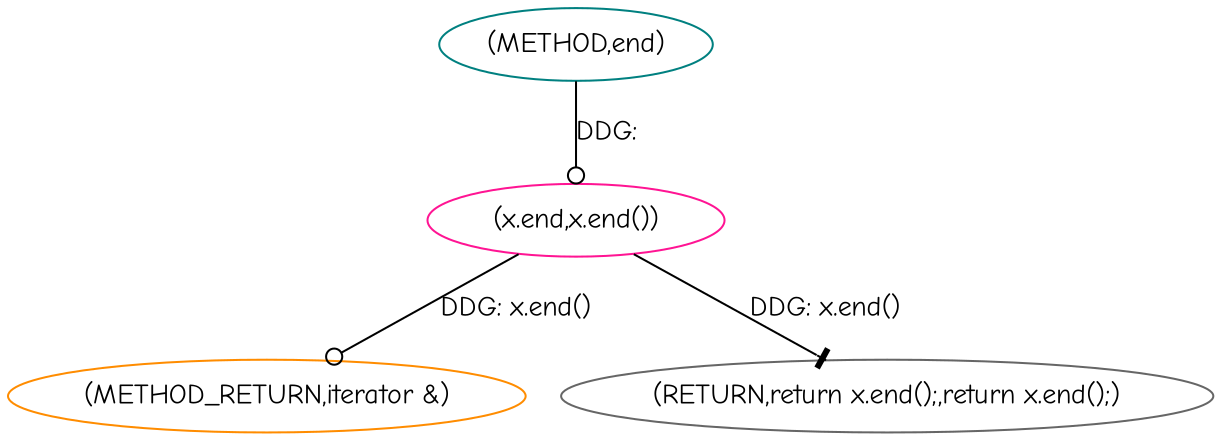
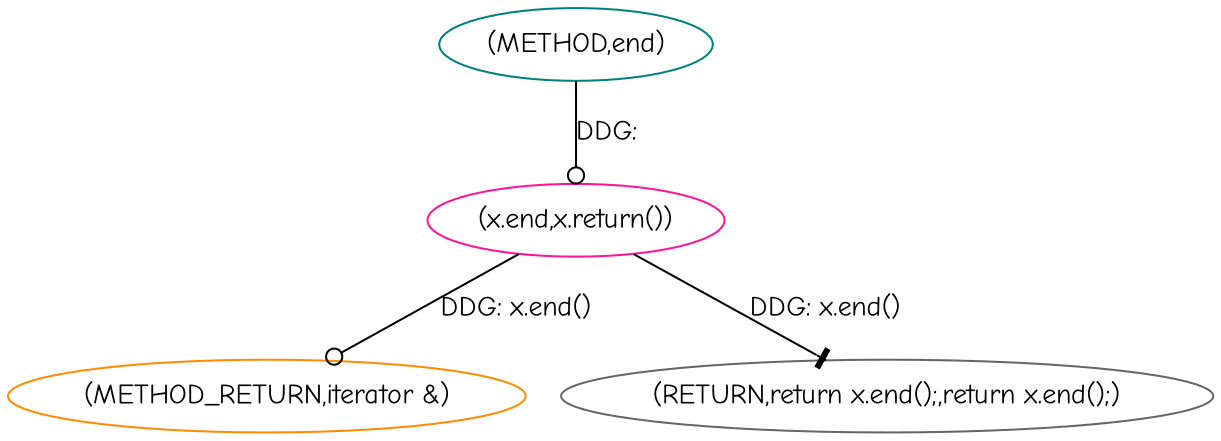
node "(x.end,x.end())": label "(x.end,x.end())" -> "(x.end,x.return())"
